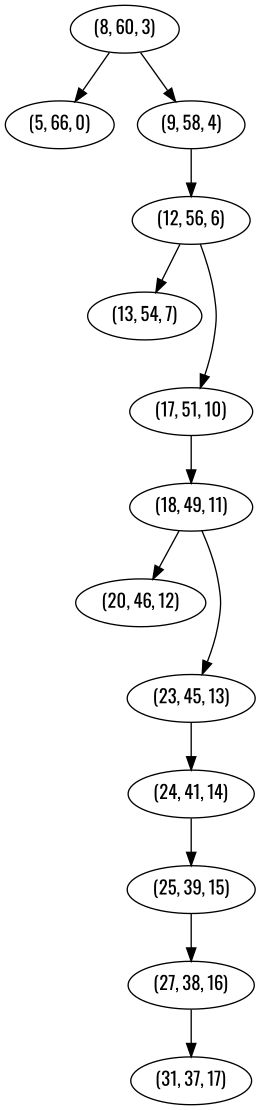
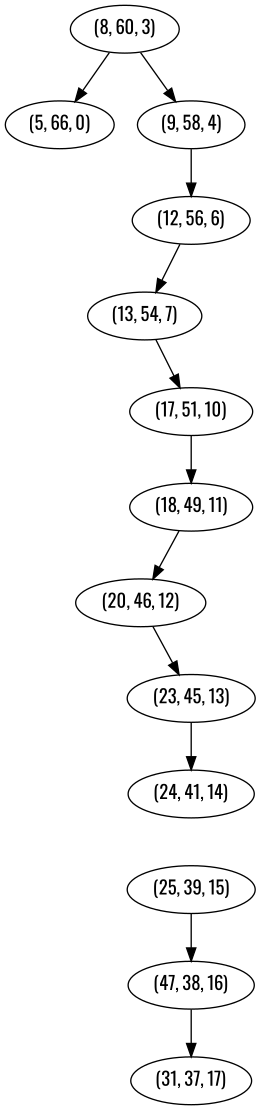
edge "(12, 56, 6)" -> "(17, 51, 10)": now "(13, 54, 7)" -> "(17, 51, 10)"
edge "(18, 49, 11)" -> "(23, 45, 13)": now "(20, 46, 12)" -> "(23, 45, 13)"
edge "(24, 41, 14)" -> "(25, 39, 15)": removed
node "(27, 38, 16)": label "(27, 38, 16)" -> "(47, 38, 16)"
